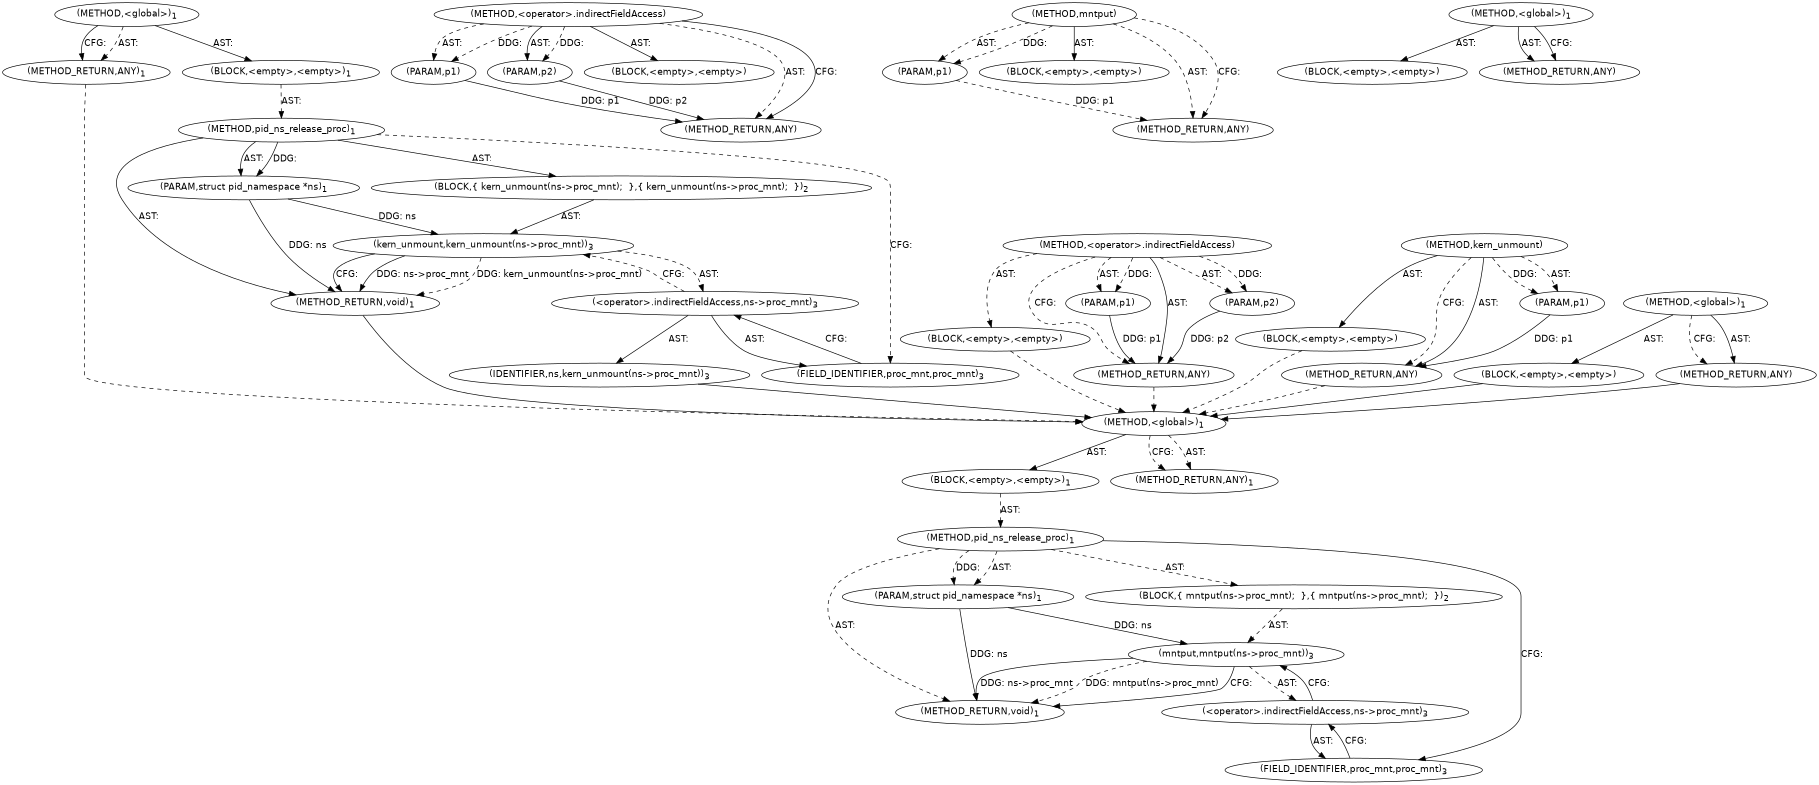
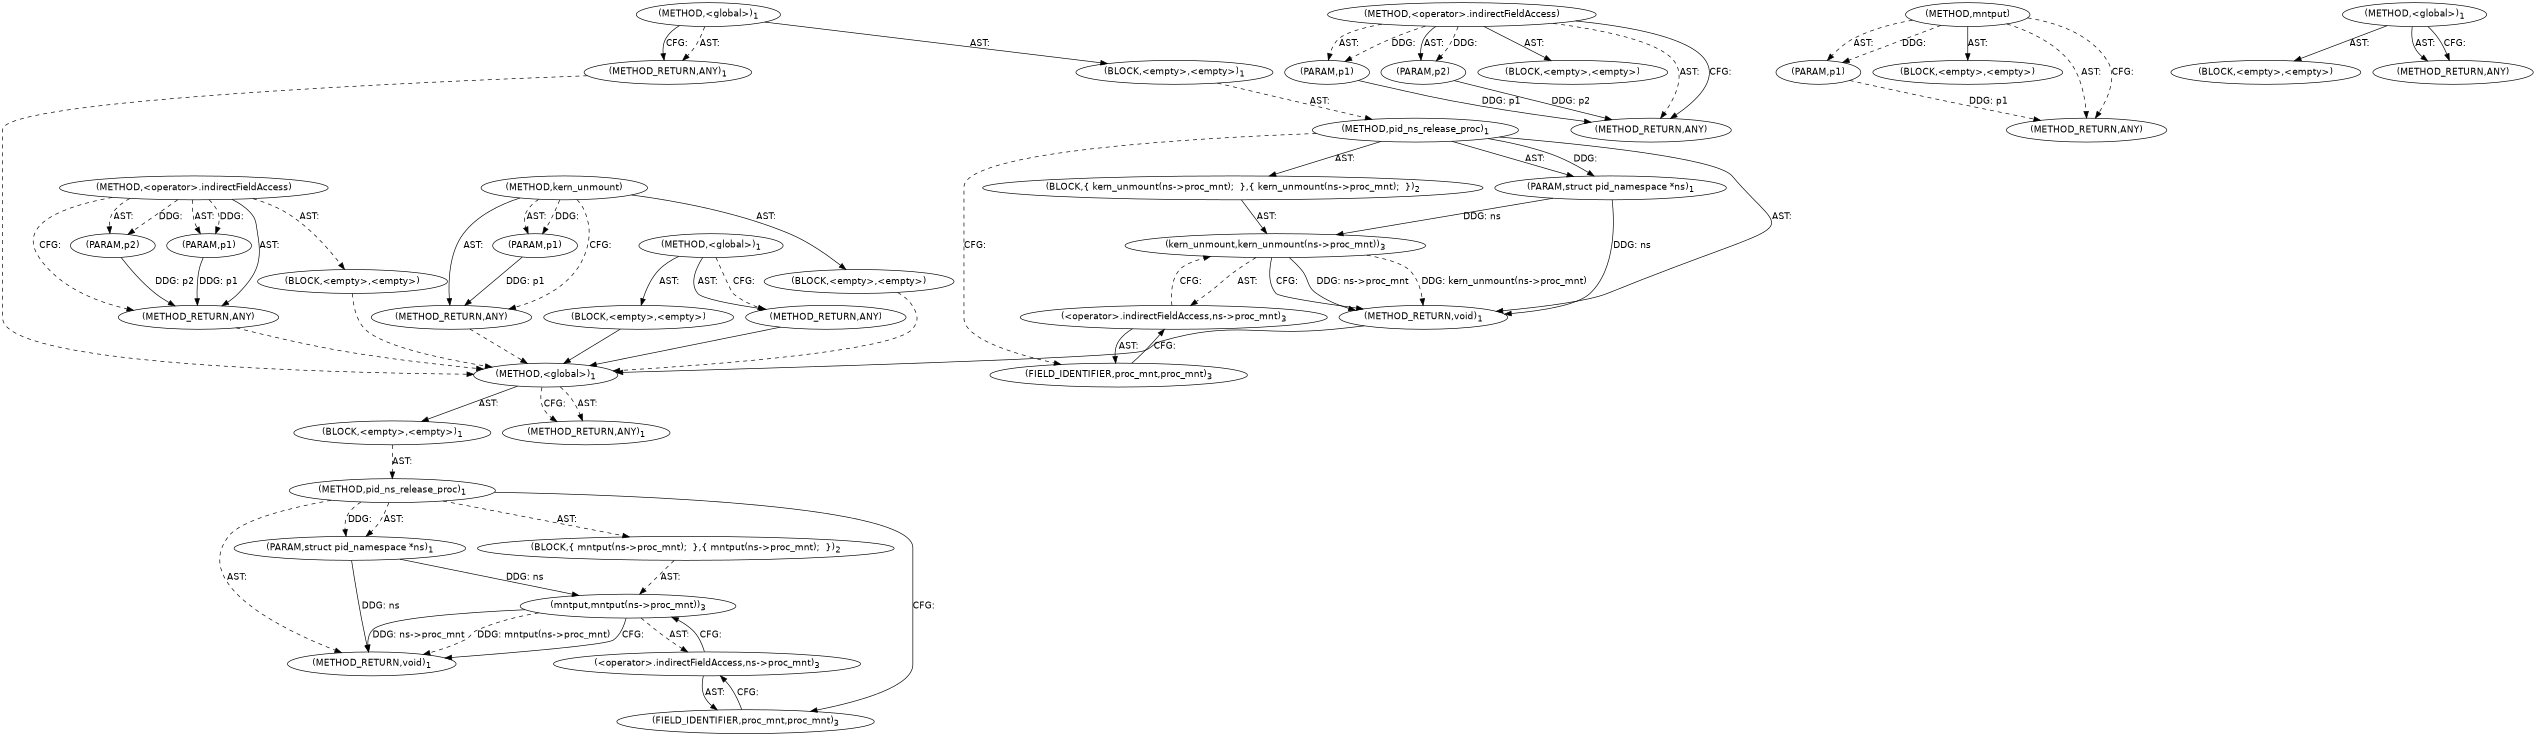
node "(IDENTIFIER,ns,kern_unmount(ns->proc_mnt))": removed
